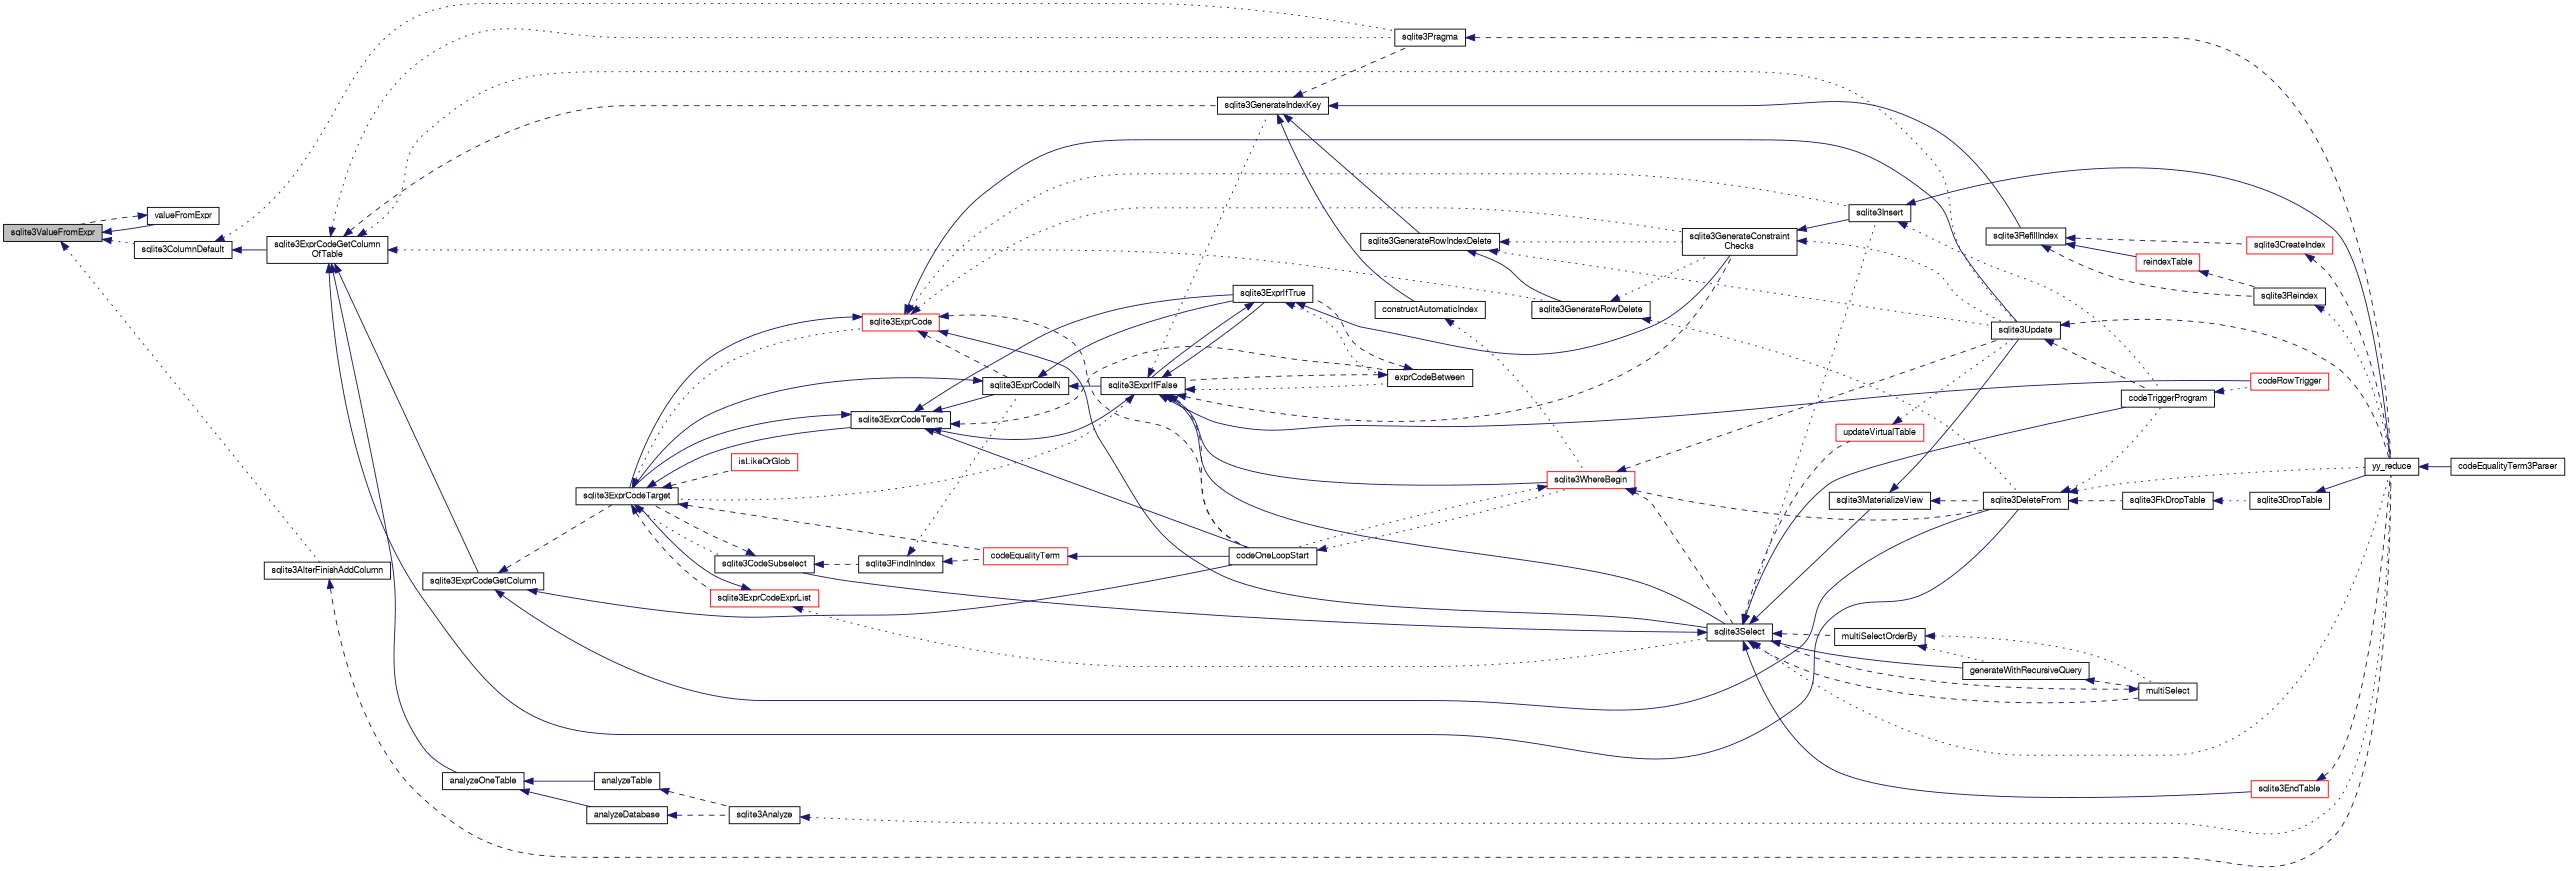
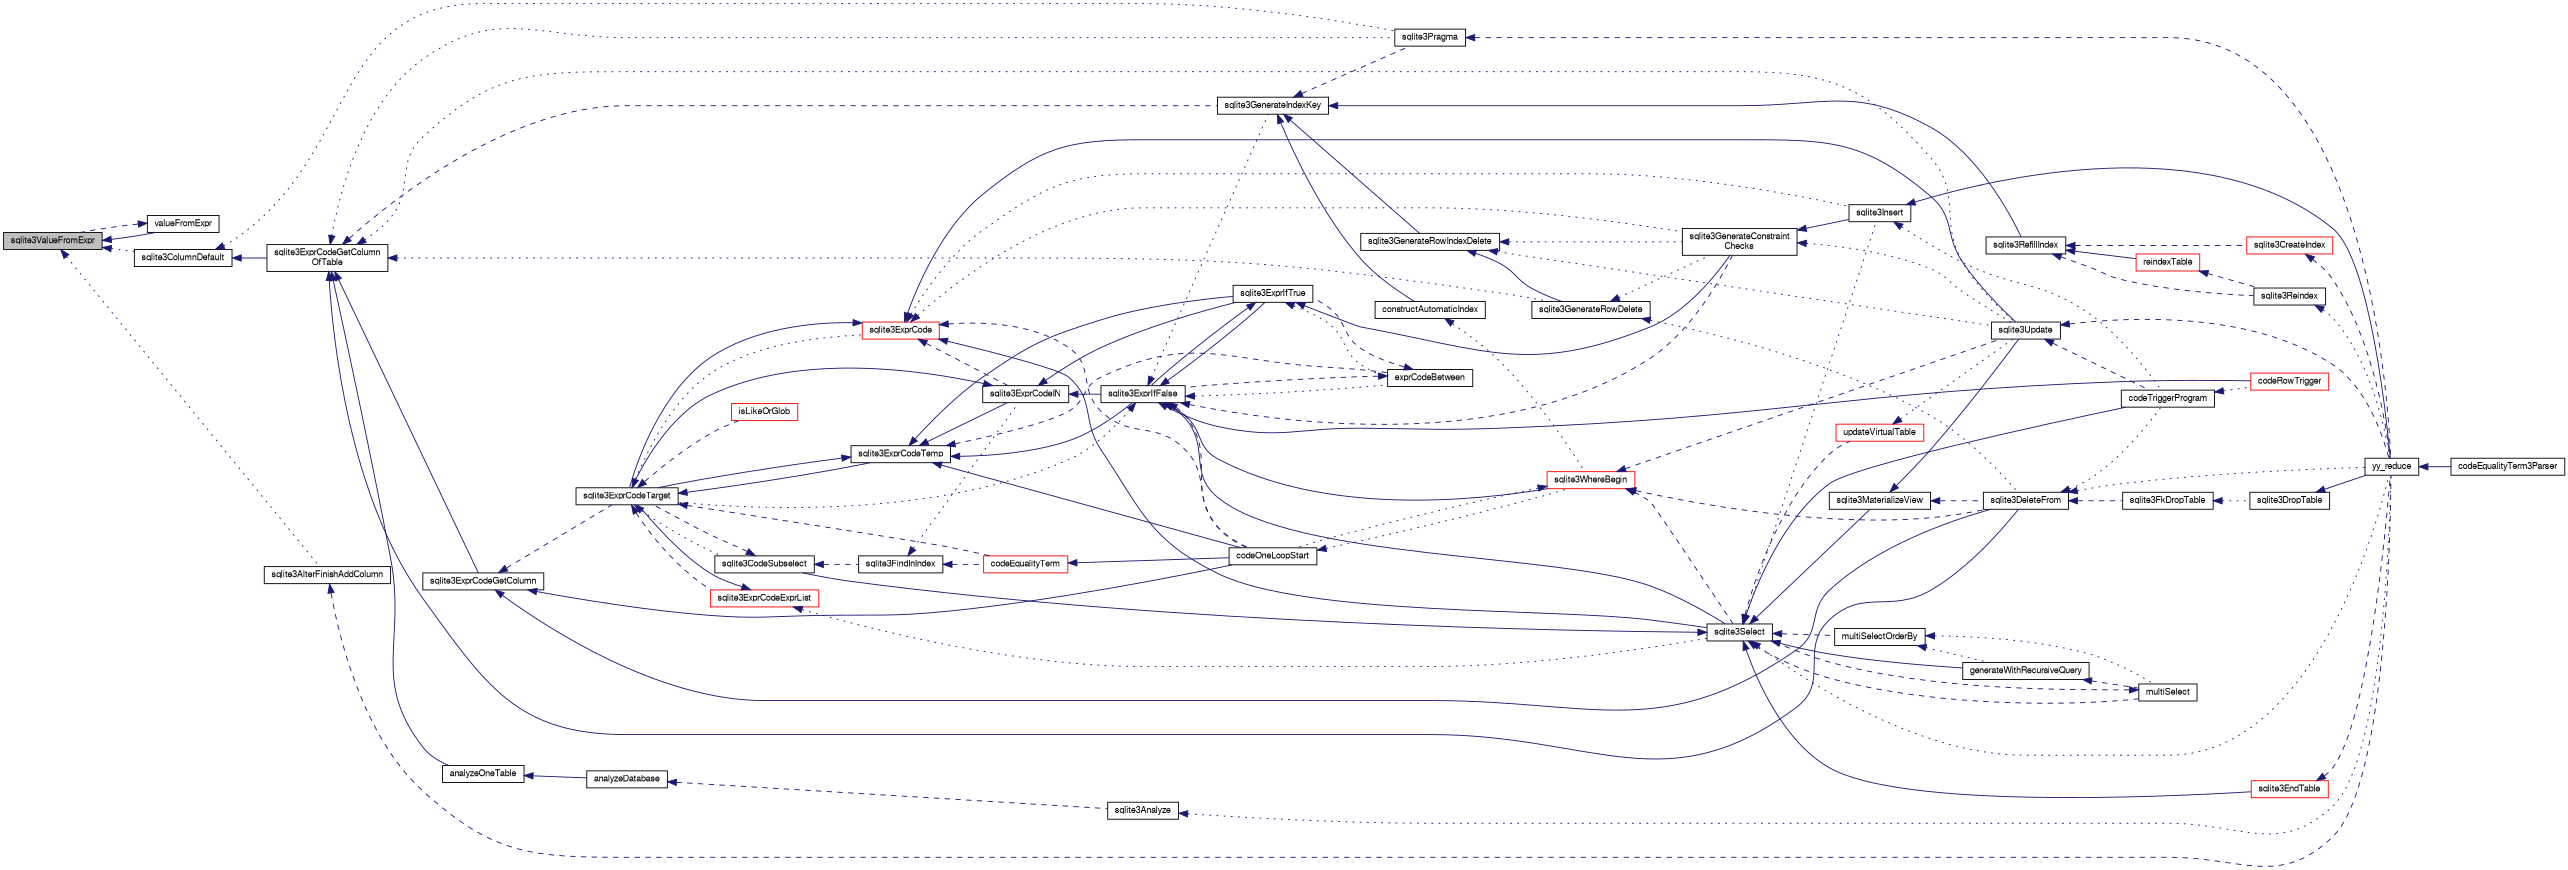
node "analyzeTable": removed
